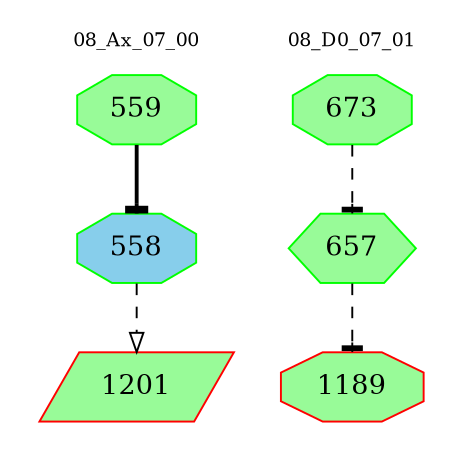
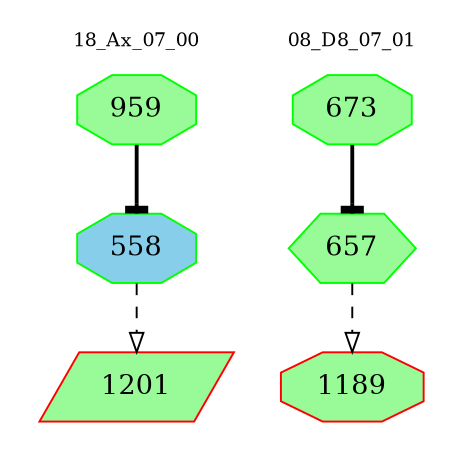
cluster "08_Ax_07_00": label "08_Ax_07_00" -> "18_Ax_07_00"
cluster "08_D0_07_01": label "08_D0_07_01" -> "08_D8_07_01"
node "559": label "559" -> "959"
edge "673" -> "657": style dashed -> bold
edge "657" -> "1189": arrowhead tee -> onormal
